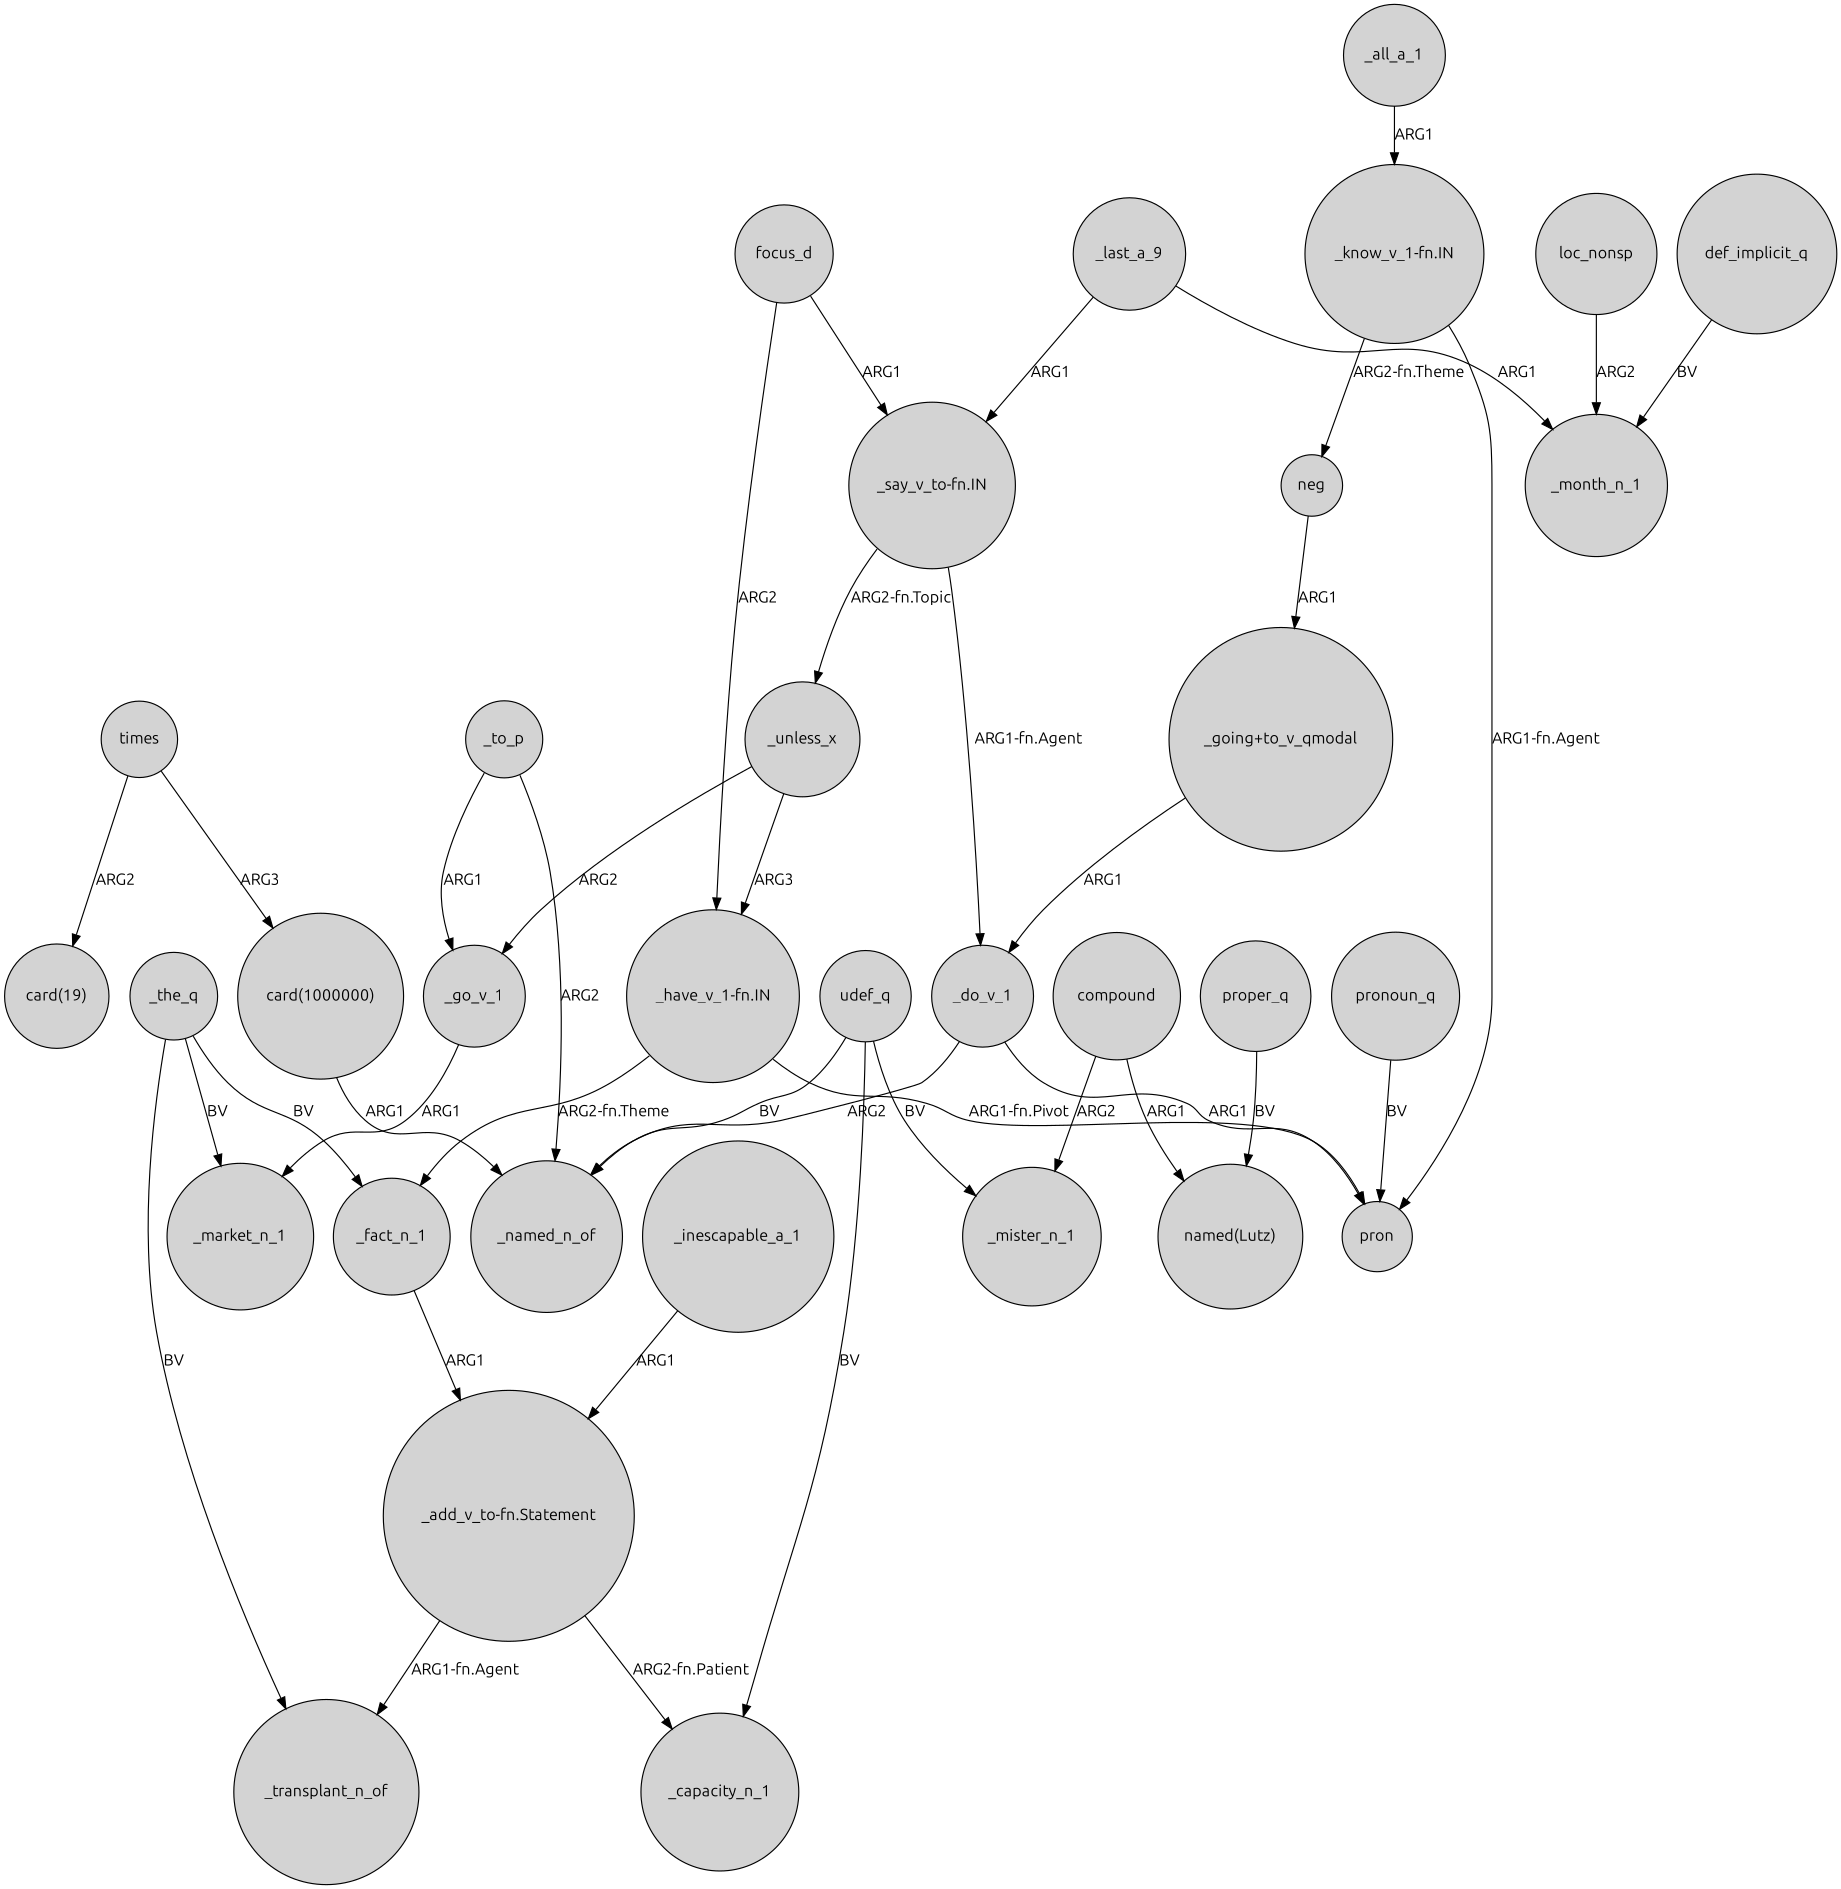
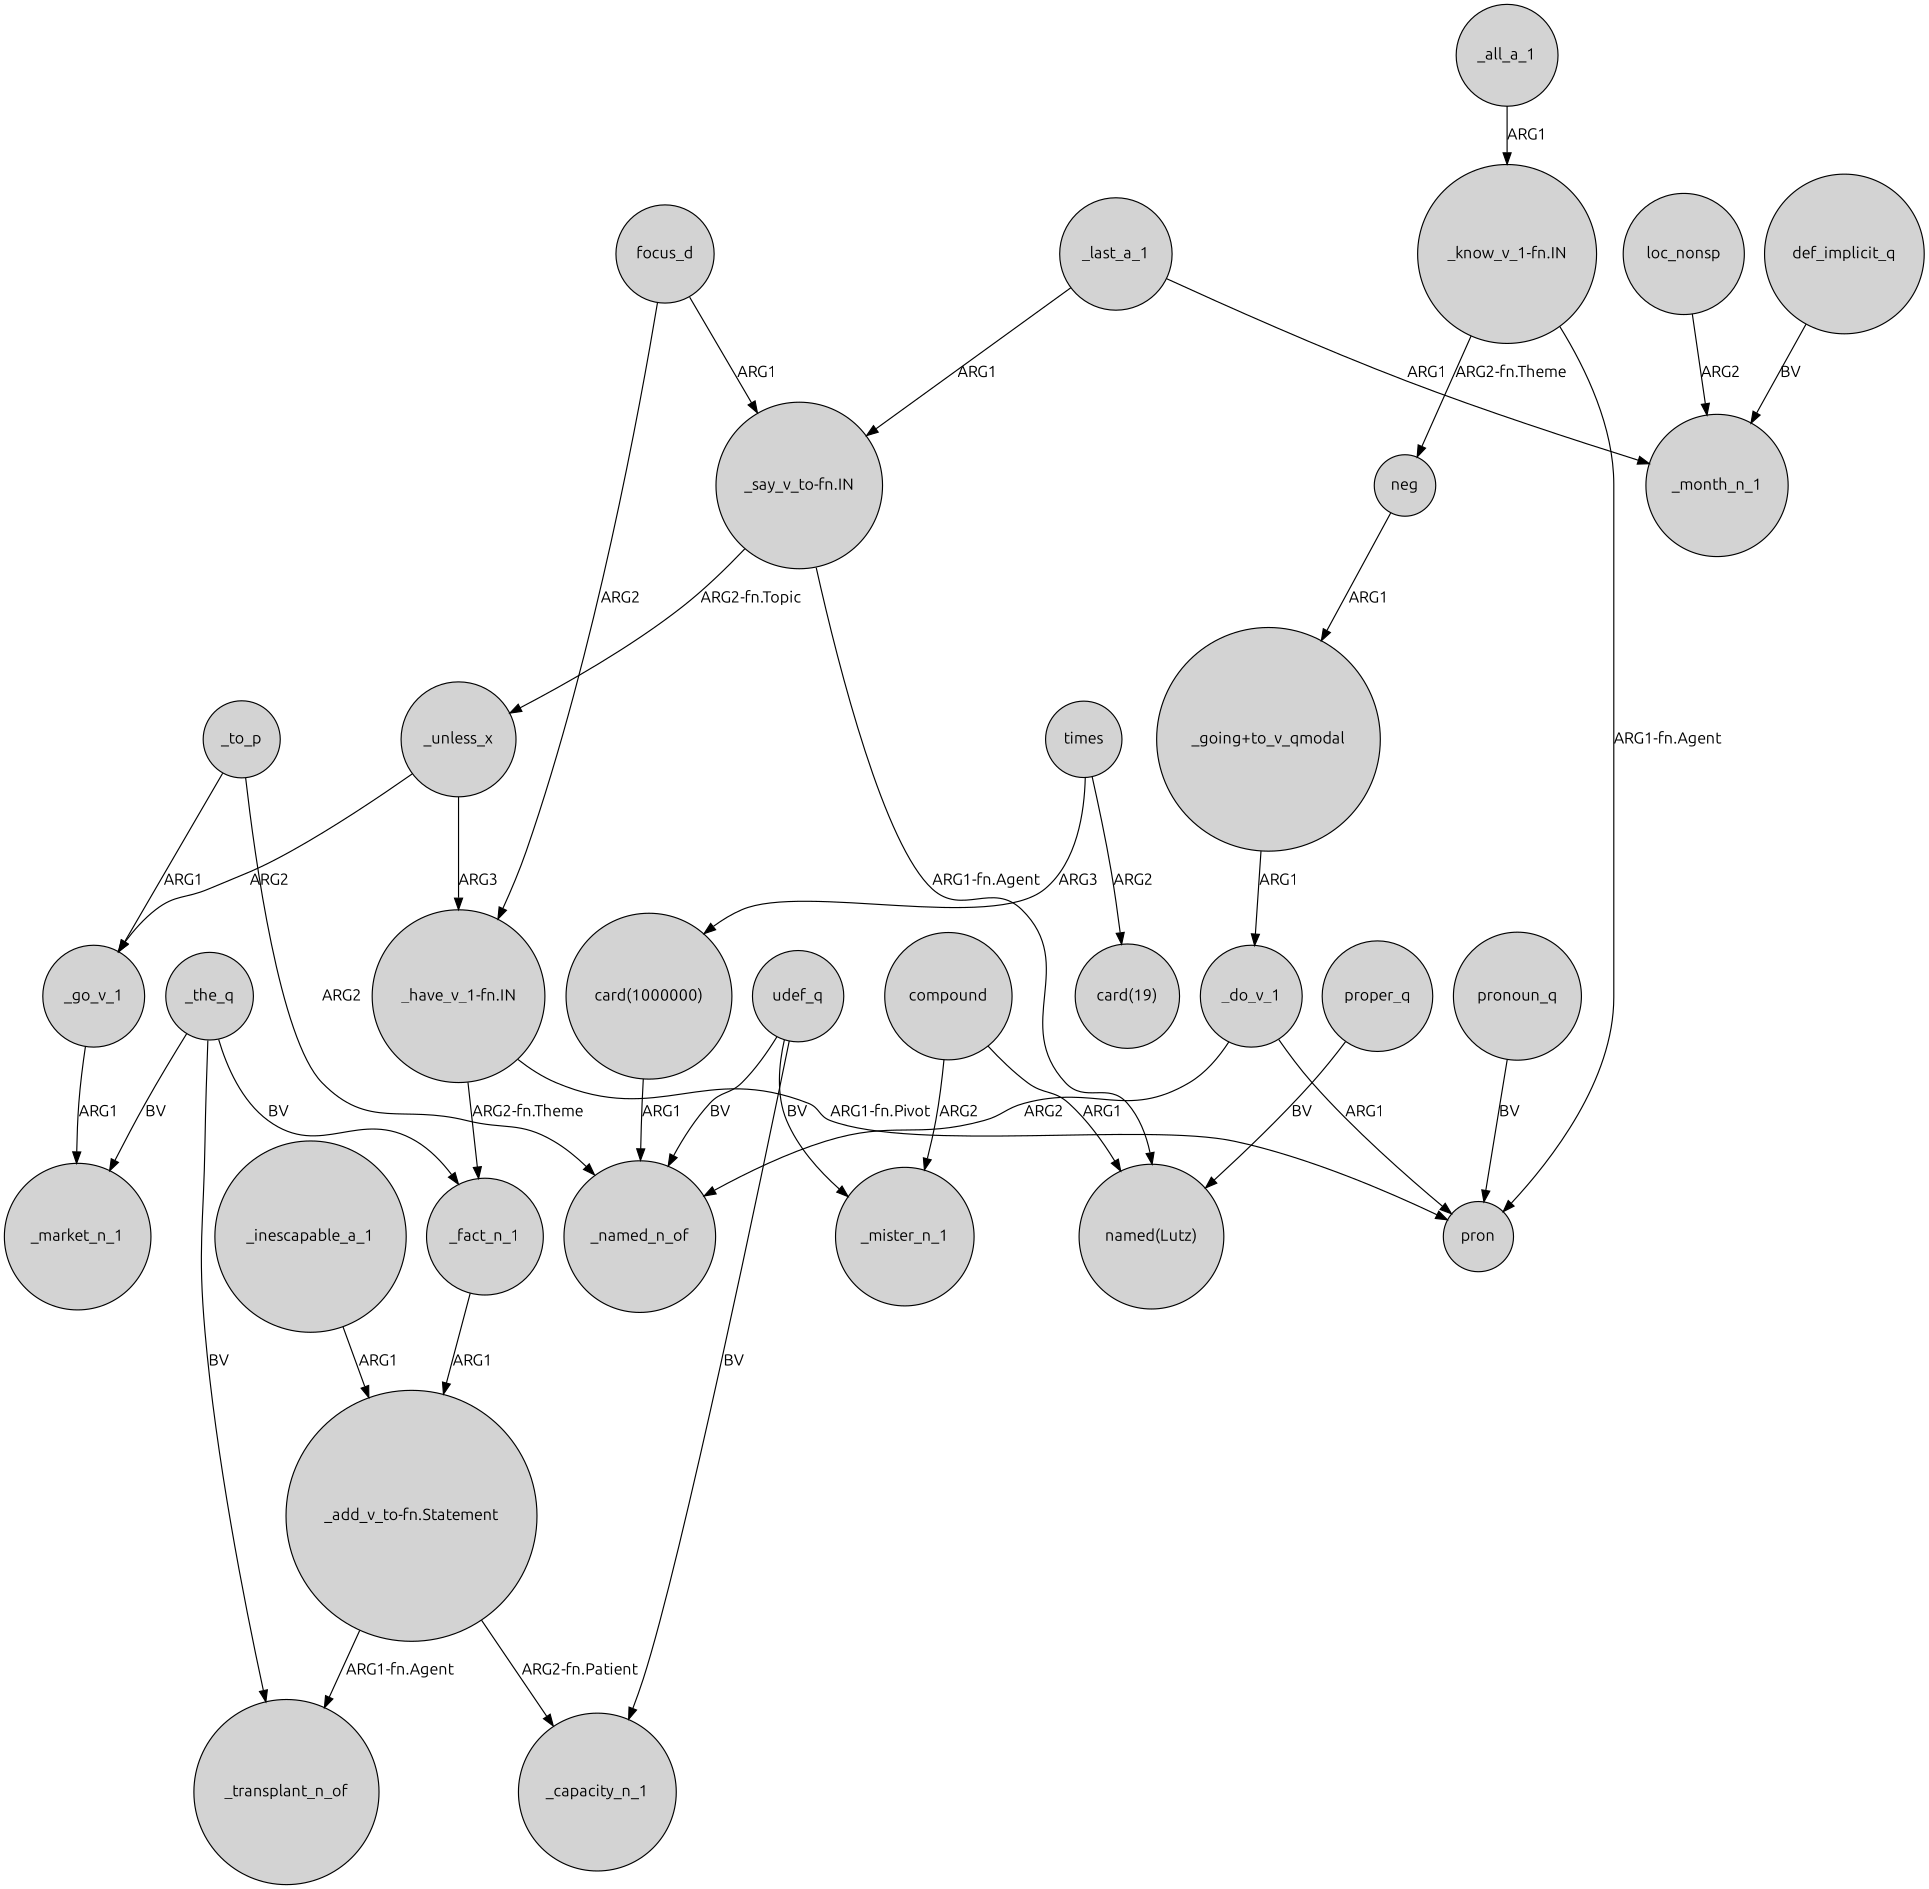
node "_last_a_9": label "_last_a_9" -> "_last_a_1"
edge "_say_v_to-fn.IN" -> "_do_v_1": now "_say_v_to-fn.IN" -> "named(Lutz)"
